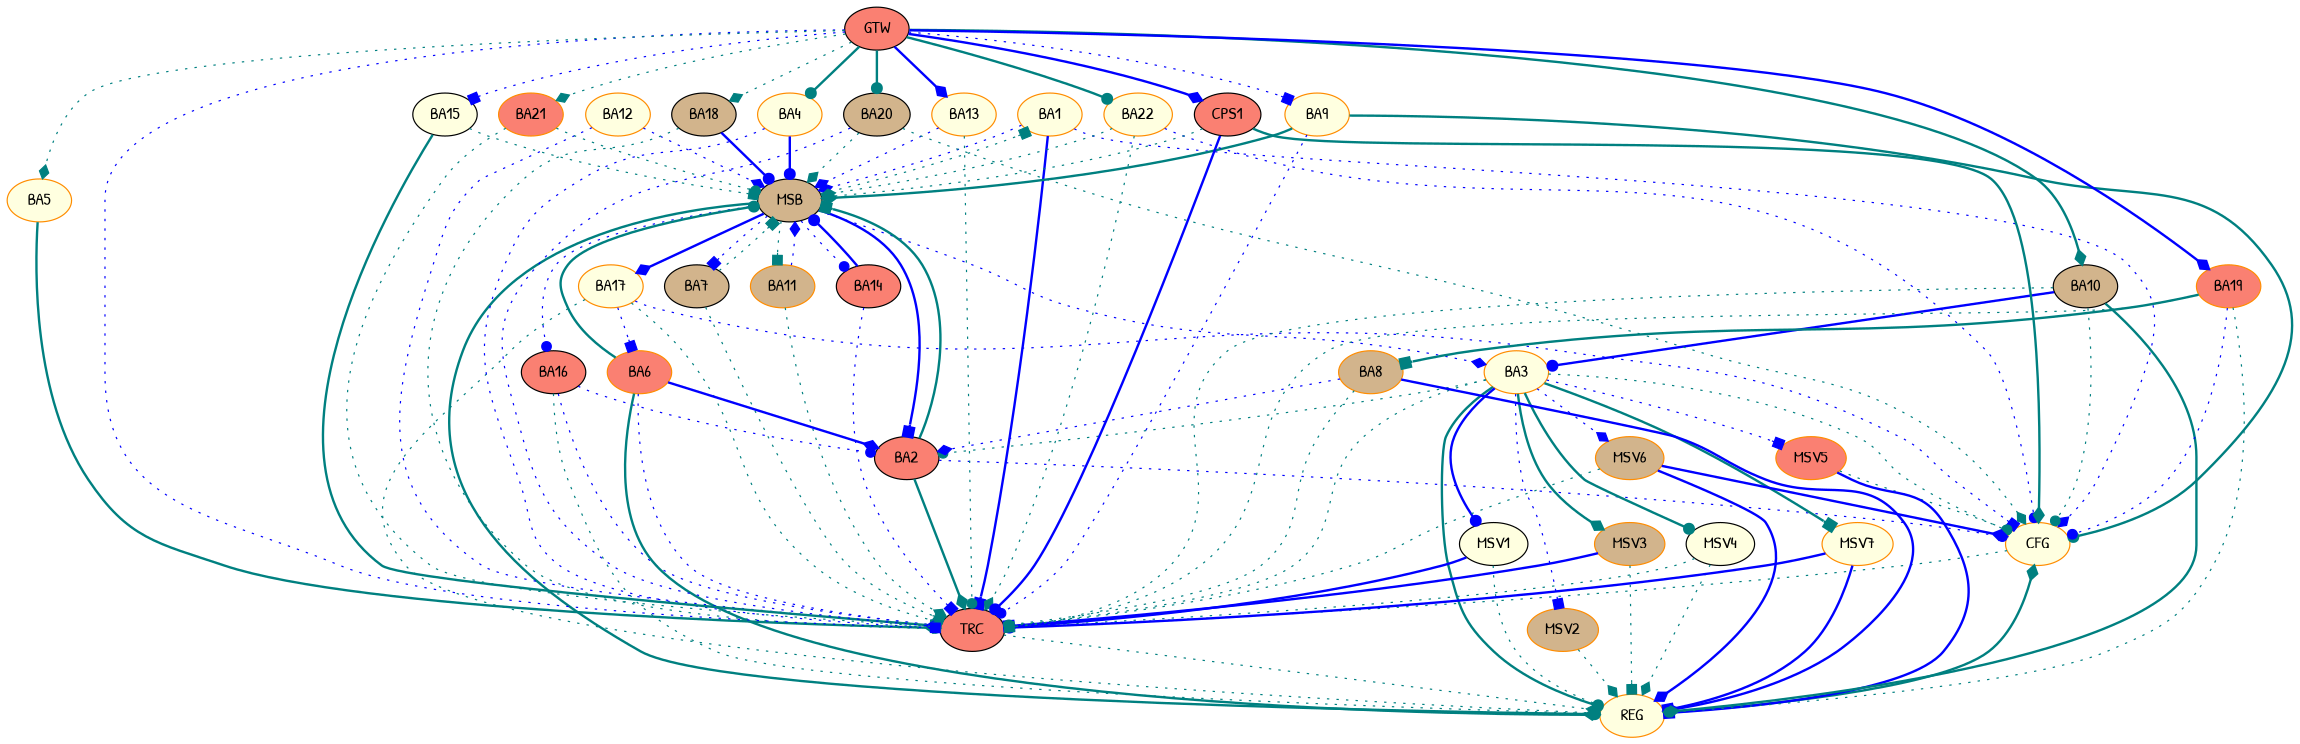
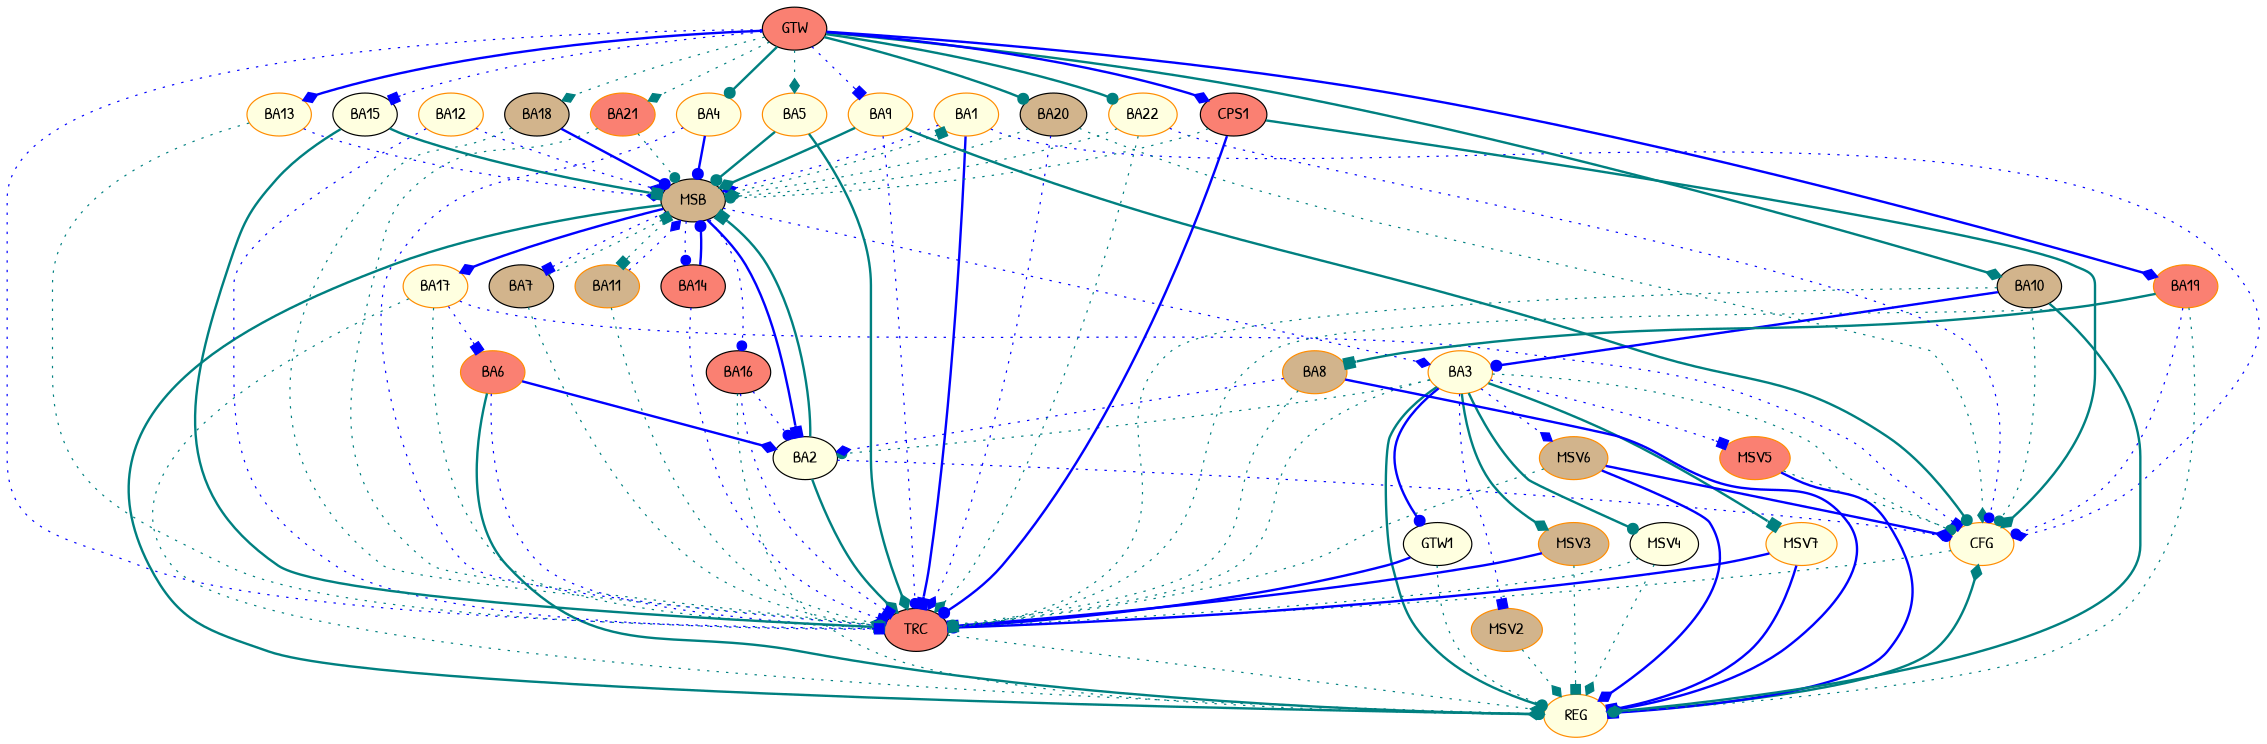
edge "BA15" -> "MSB": style dotted -> bold
edge "BA6" -> "MSB": now "BA5" -> "MSB"
node "BA2": fillcolor salmon -> lightyellow
node "MSV1": label "MSV1" -> "GTW1"
